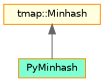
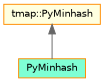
node "tmap::Minhash": label "tmap::Minhash" -> "tmap::PyMinhash"
